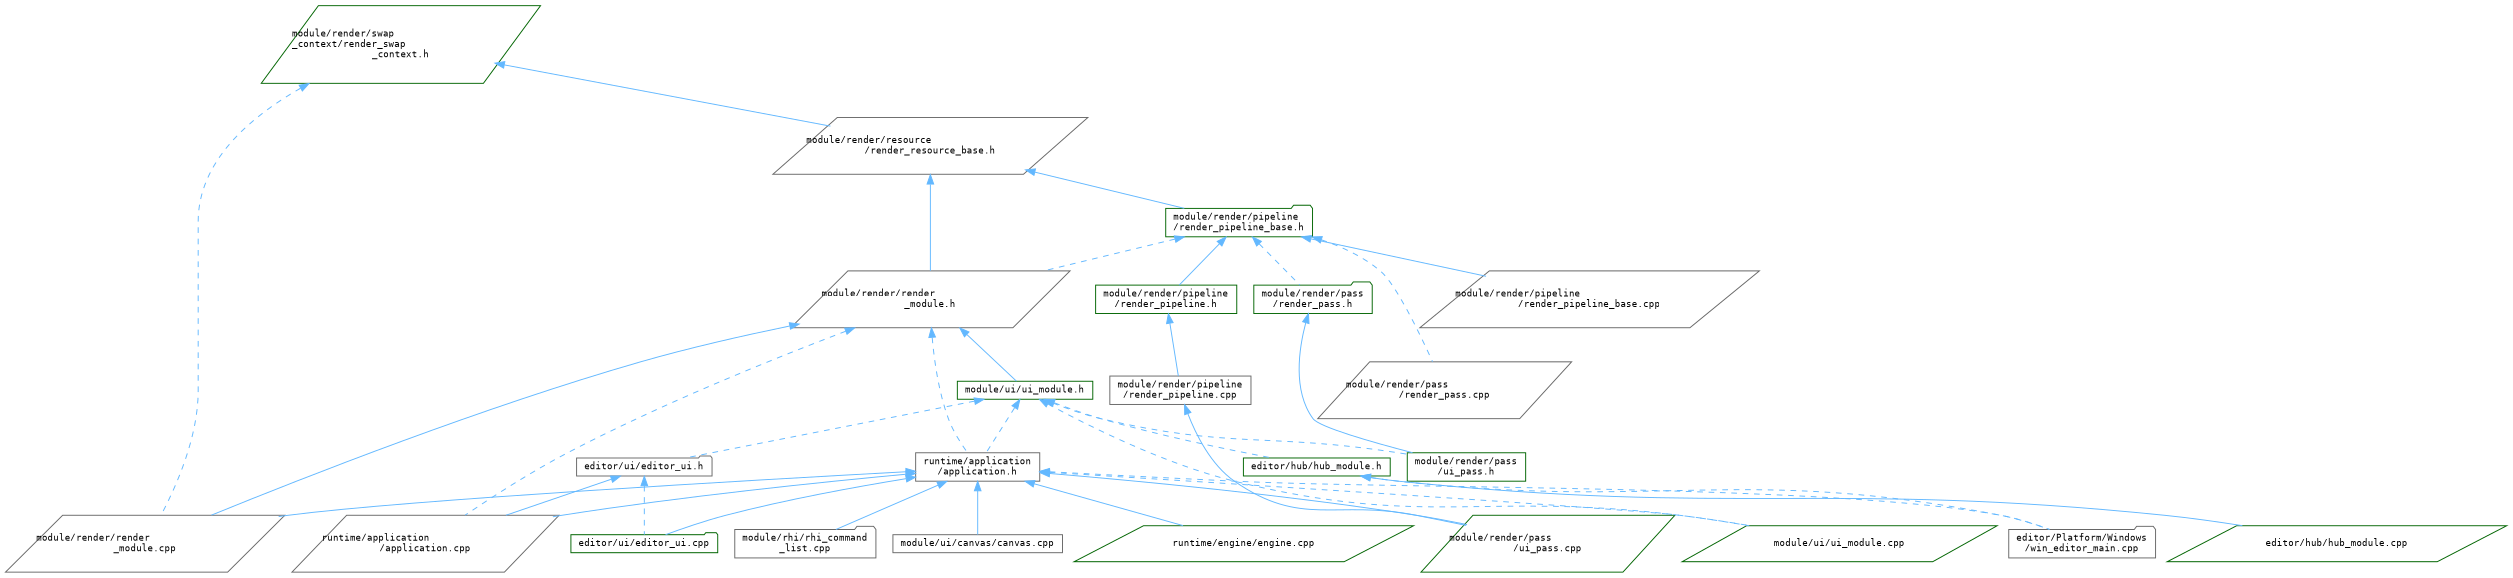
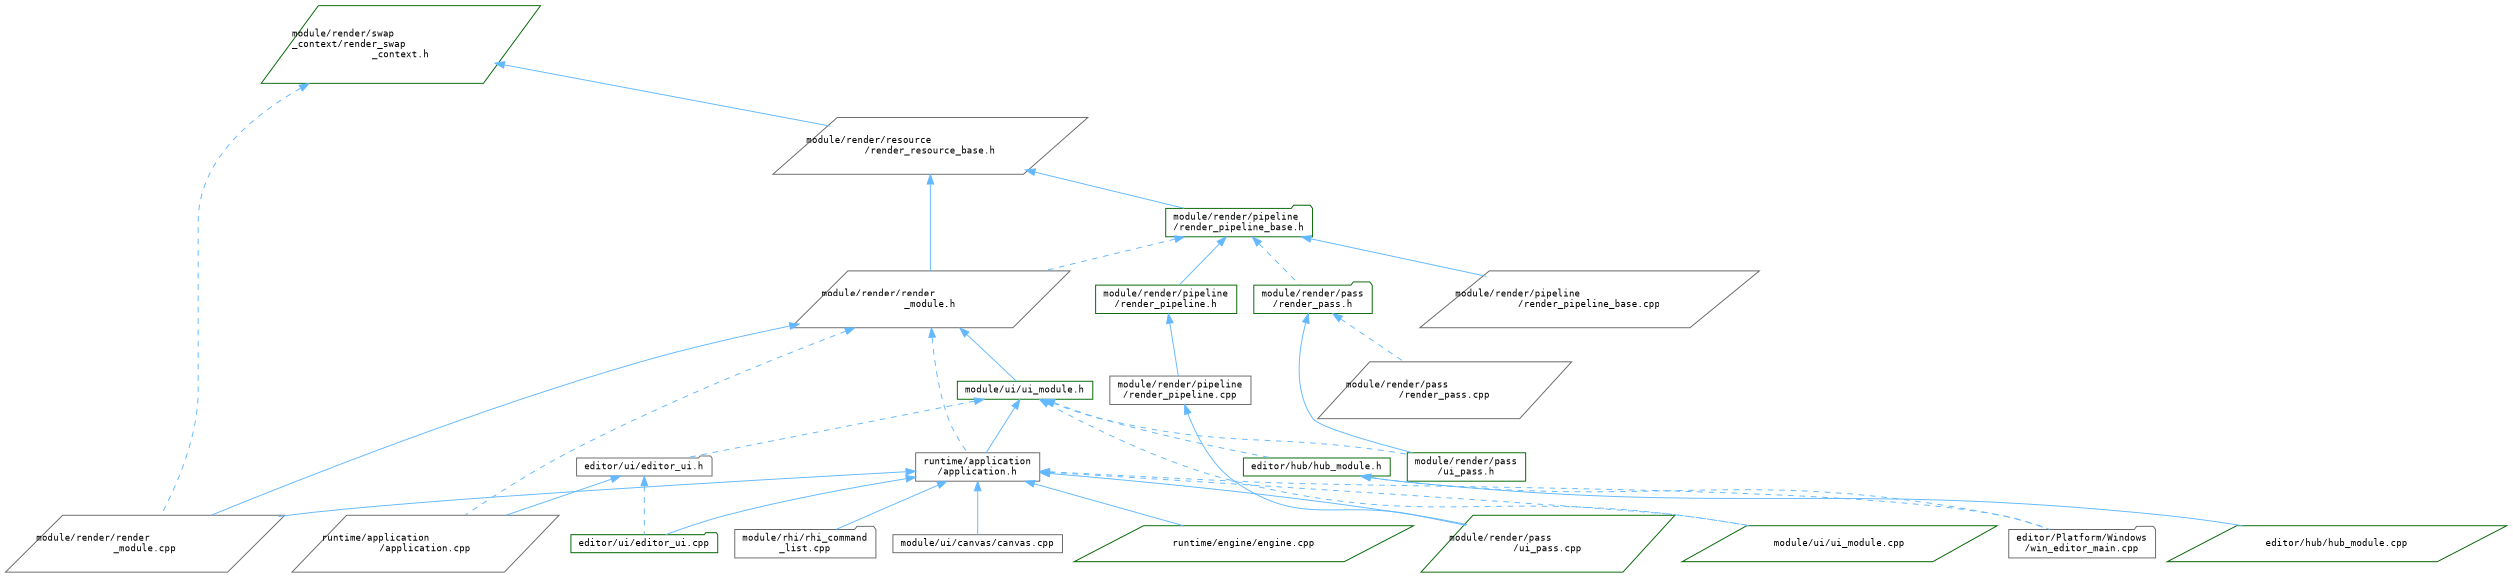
edge "module/render/pass /render_pass.cpp" -> "module/render/pipeline /render_pipeline_base.h": now "module/render/pass /render_pass.cpp" -> "module/render/pass /render_pass.h"
edge "runtime/application /application.h" -> "module/ui/ui_module.h": style dashed -> solid
edge "runtime/application /application.cpp" -> "runtime/application /application.h": removed
